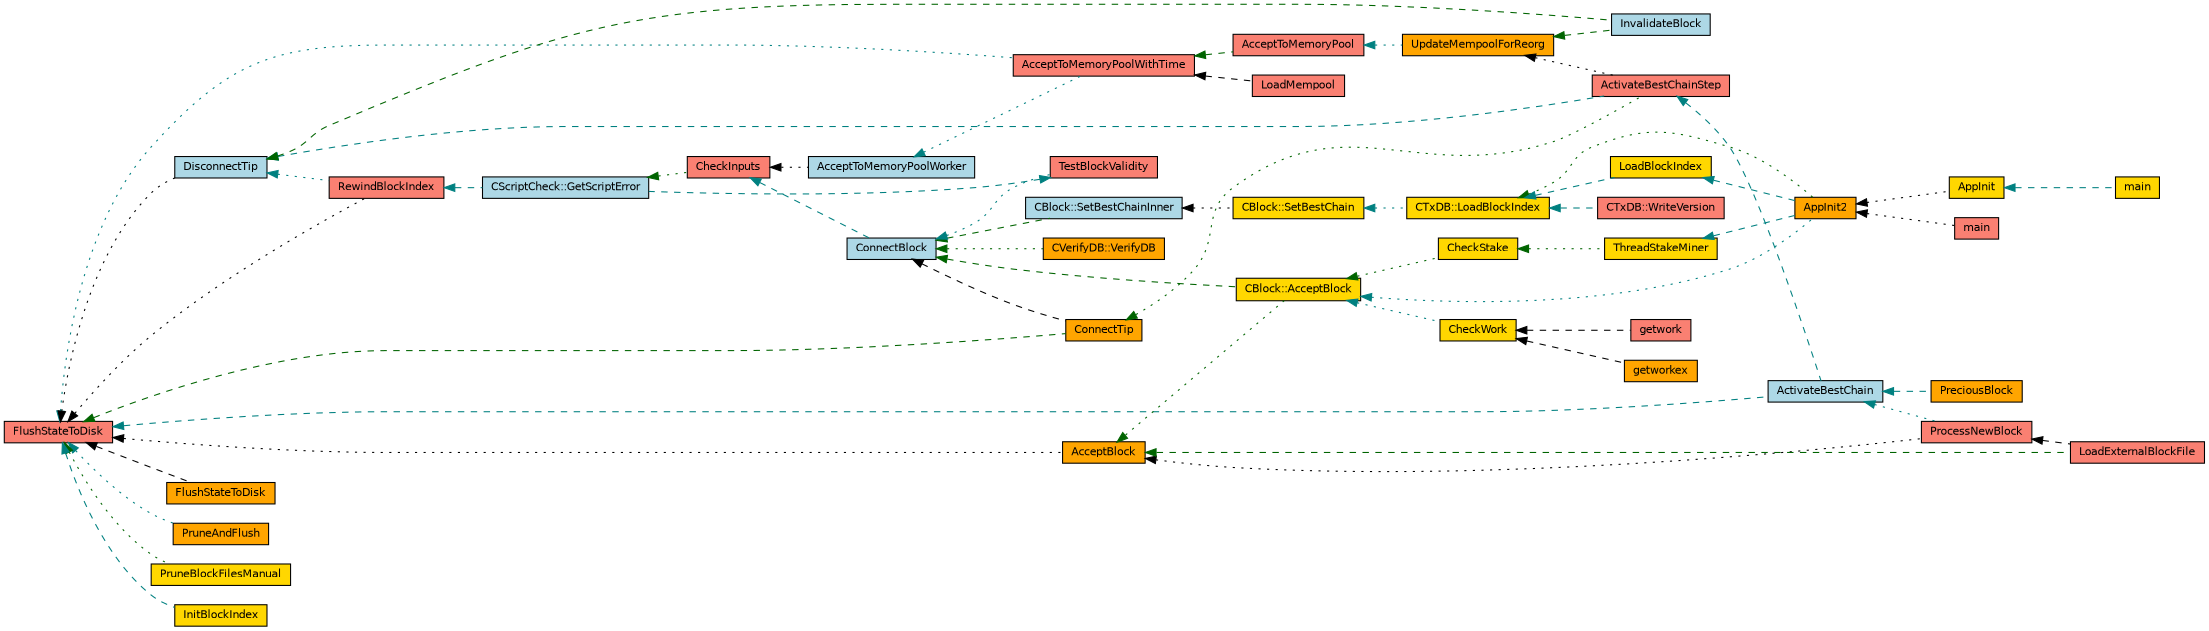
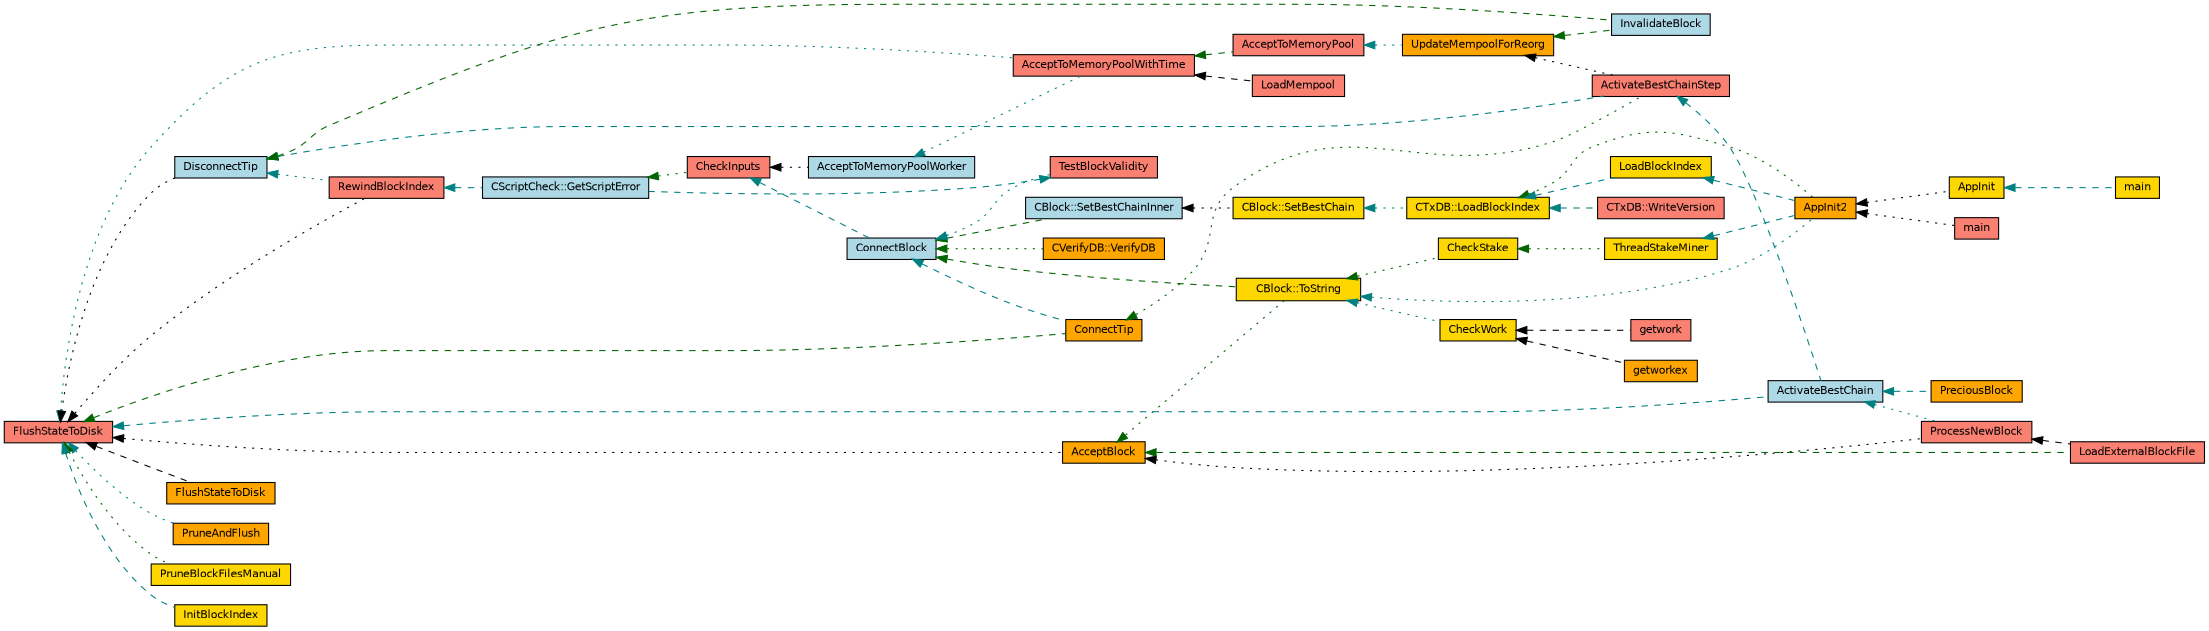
node "CBlock::AcceptBlock": label "CBlock::AcceptBlock" -> "CBlock::ToString"
edge "ConnectTip" -> "ConnectBlock": color black -> teal
